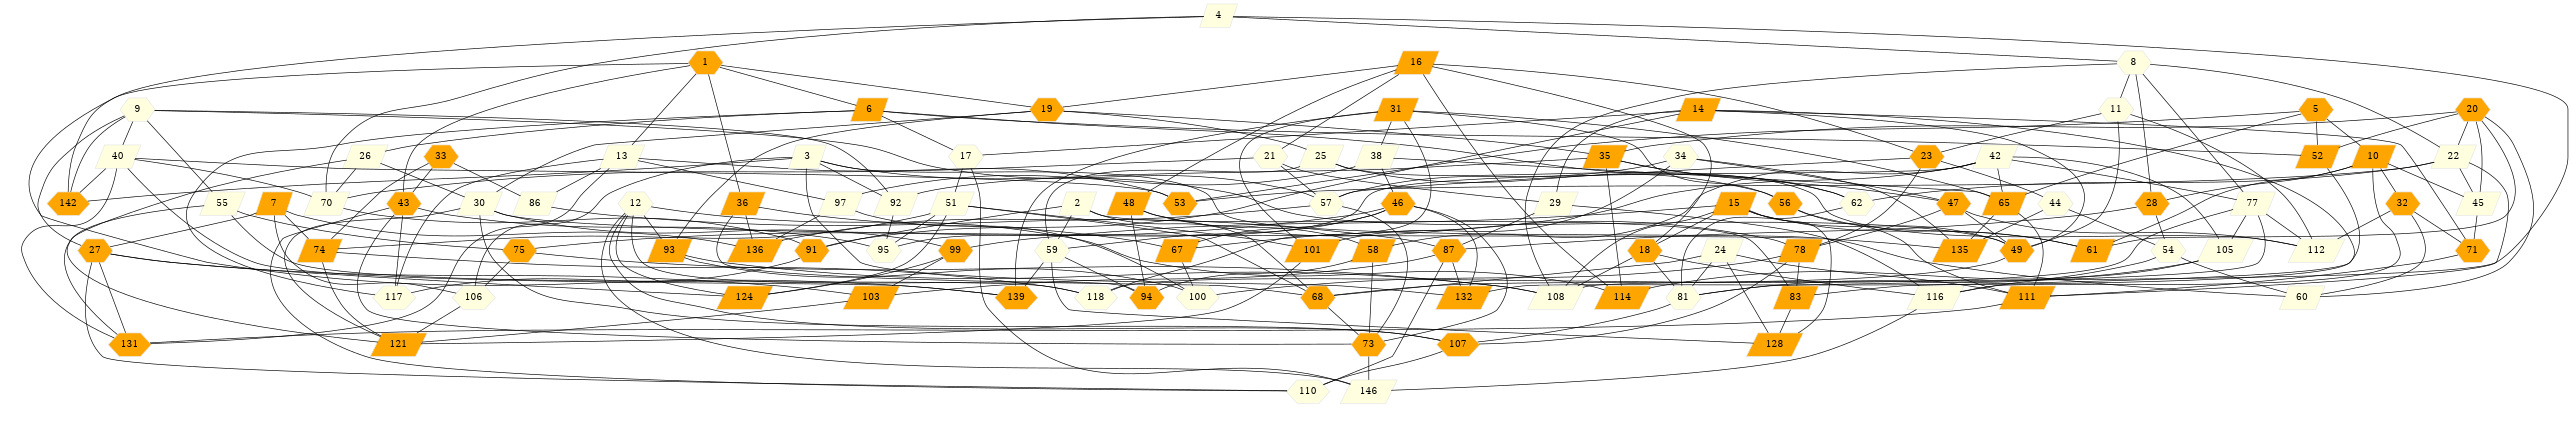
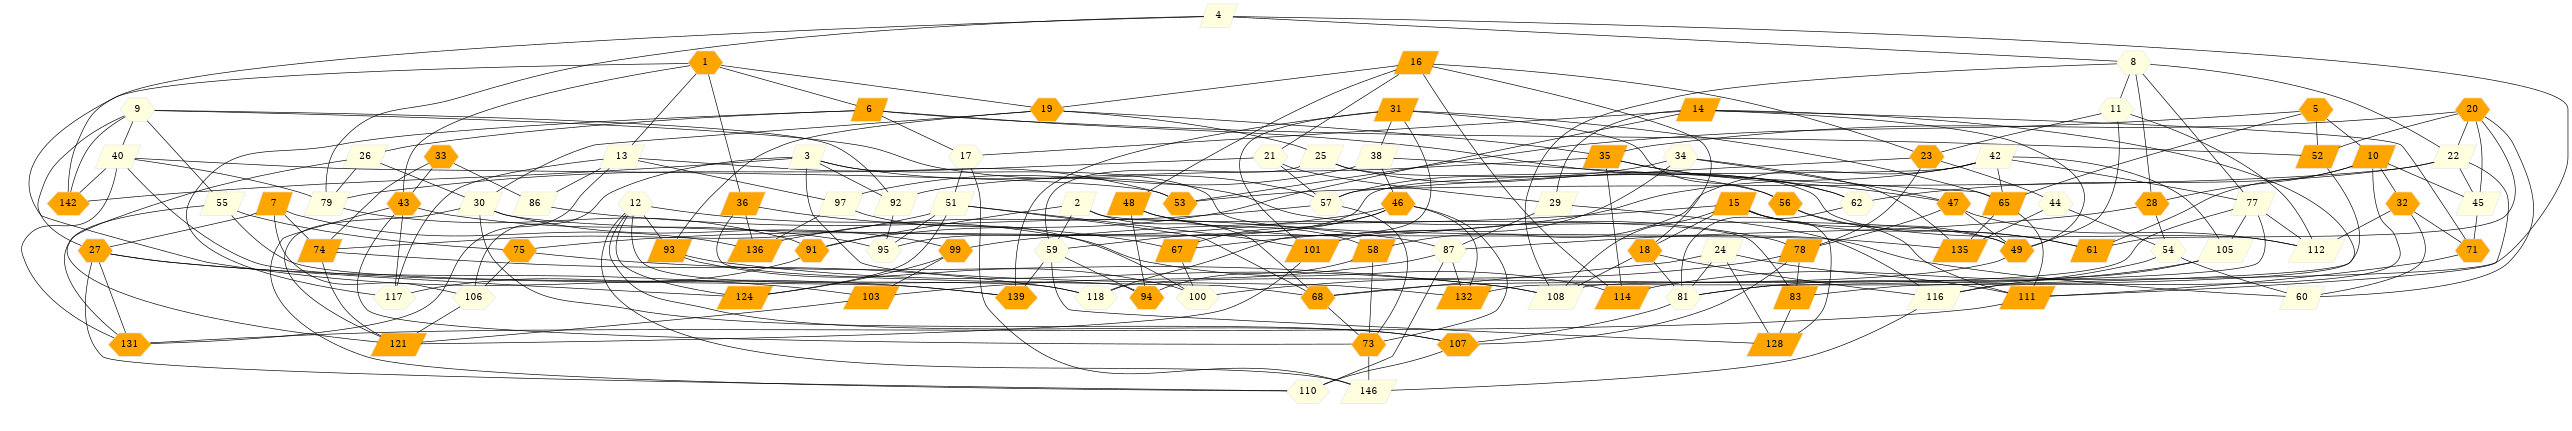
node "70": label "70" -> "79"
node "87": fillcolor orange -> lightyellow
